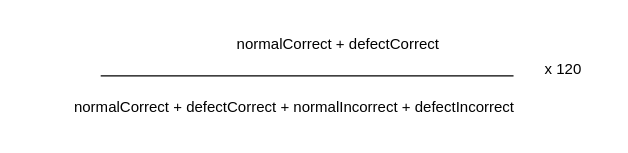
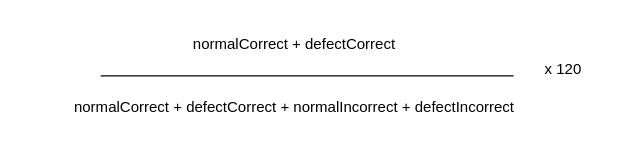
node "normalCorrect + defectCorrect": moved (338, 44) -> (294, 44)
